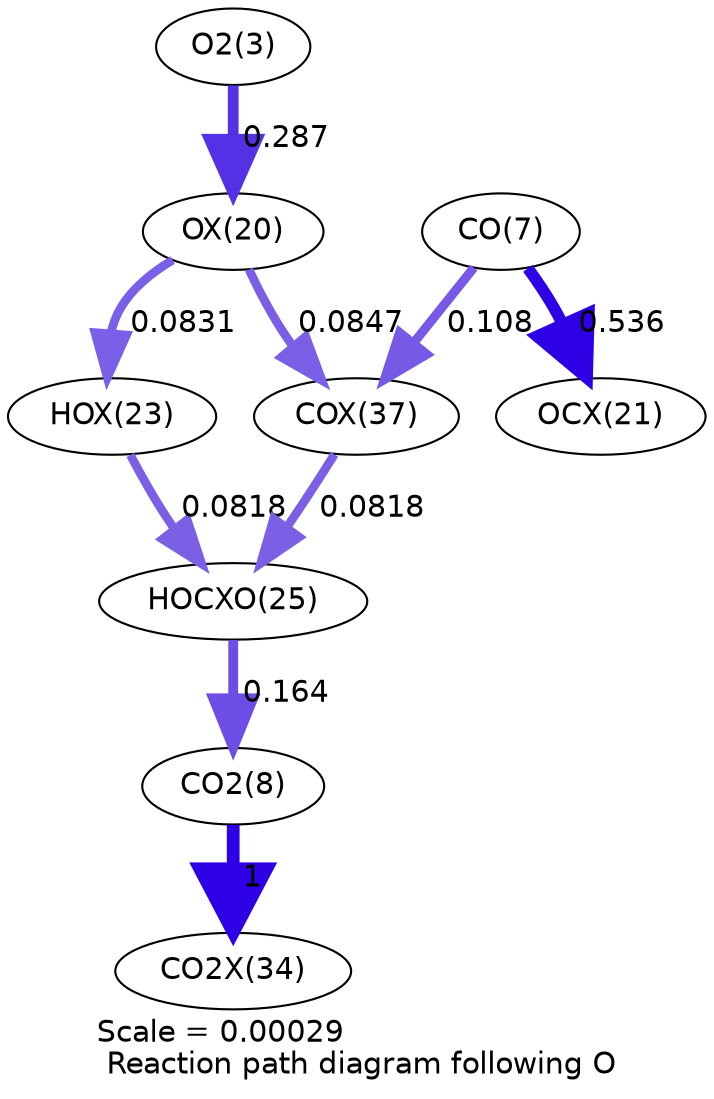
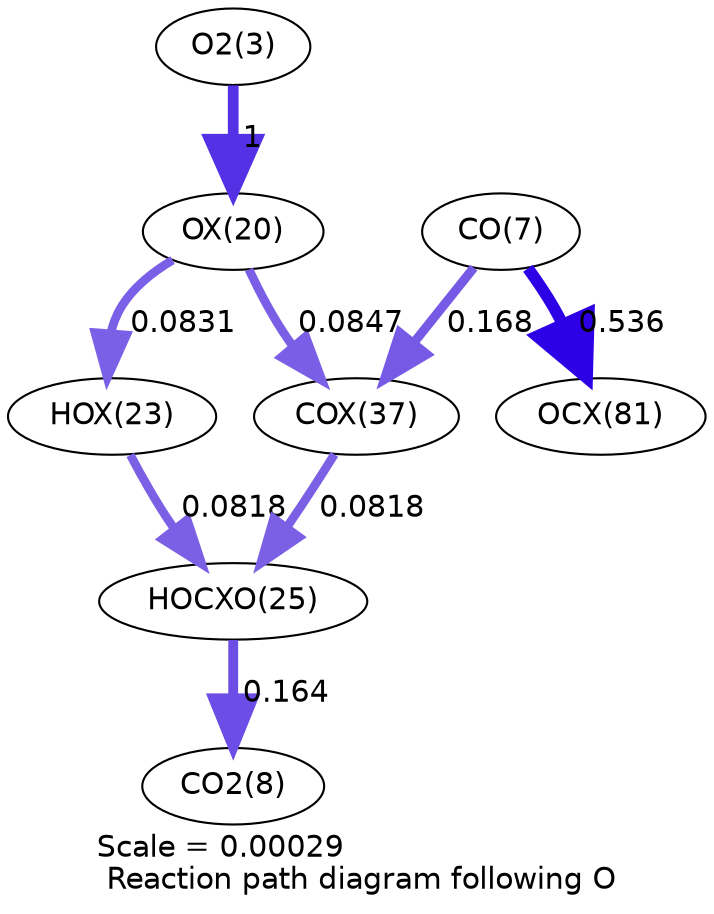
edge "O2(3)" -> "OX(20)": label " 0.287" -> " 1"
edge "CO(7)" -> "COX(37)": label " 0.108" -> " 0.168"
node "OCX(21)": label "OCX(21)" -> "OCX(81)"
node "CO2X(34)": removed
